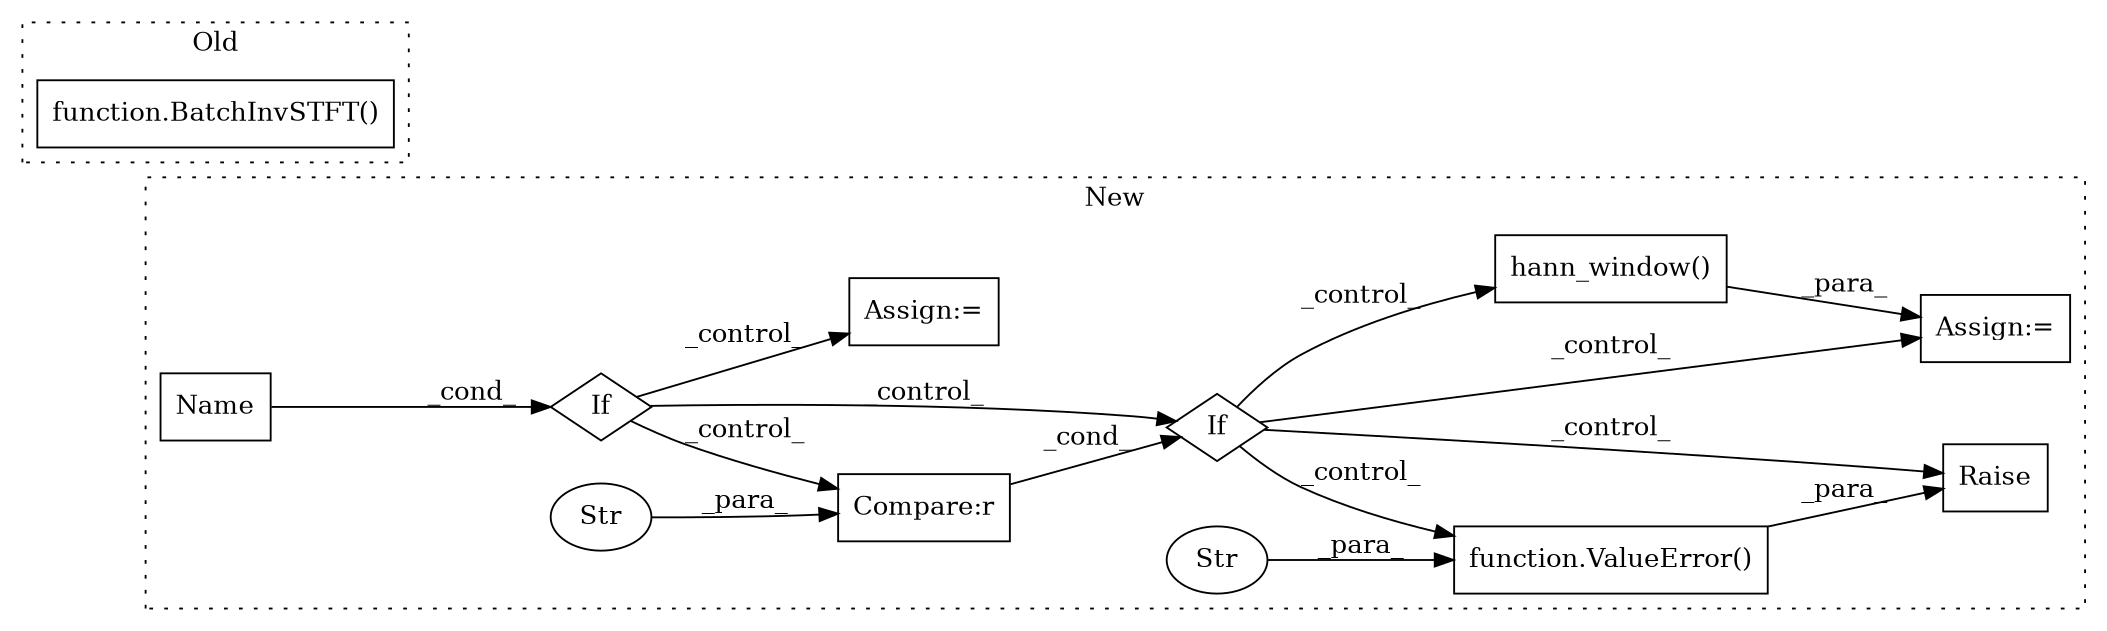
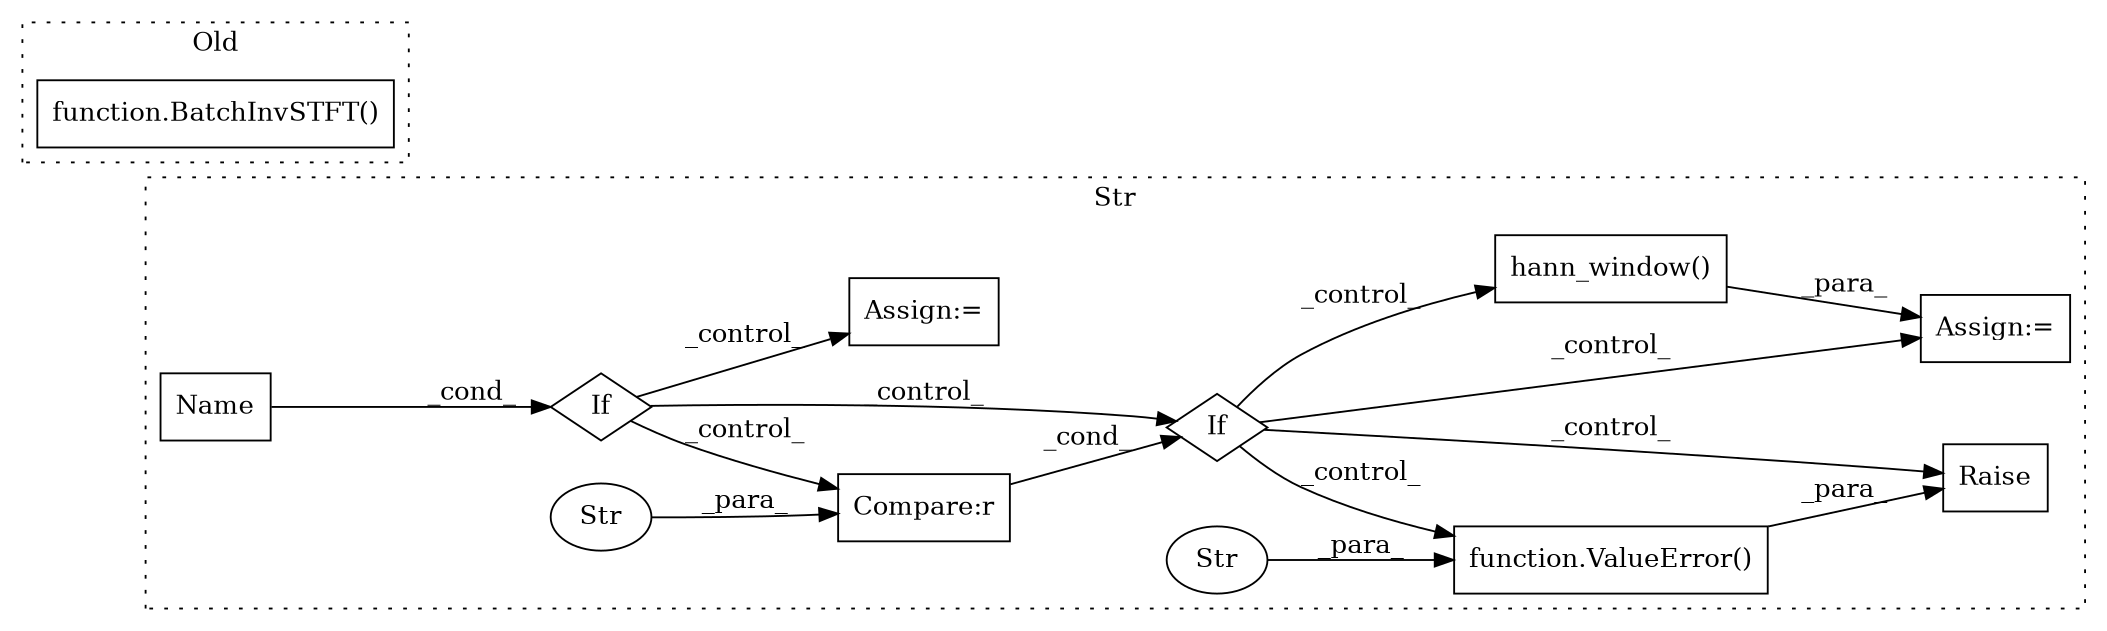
cluster "New": label "New" -> "Str"
